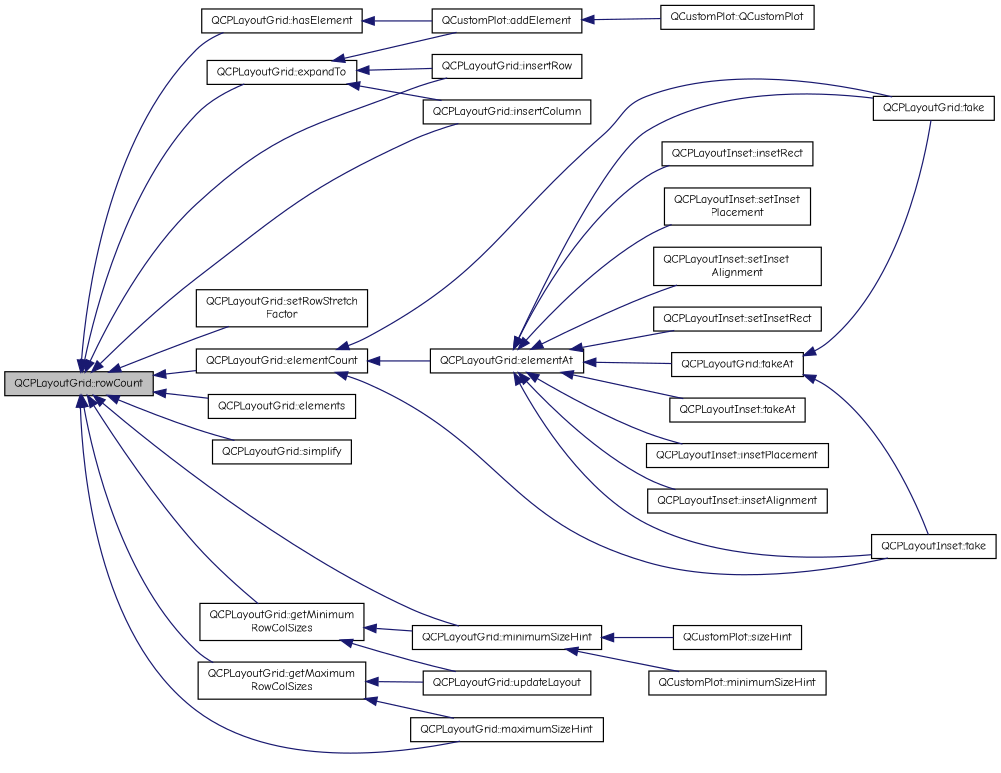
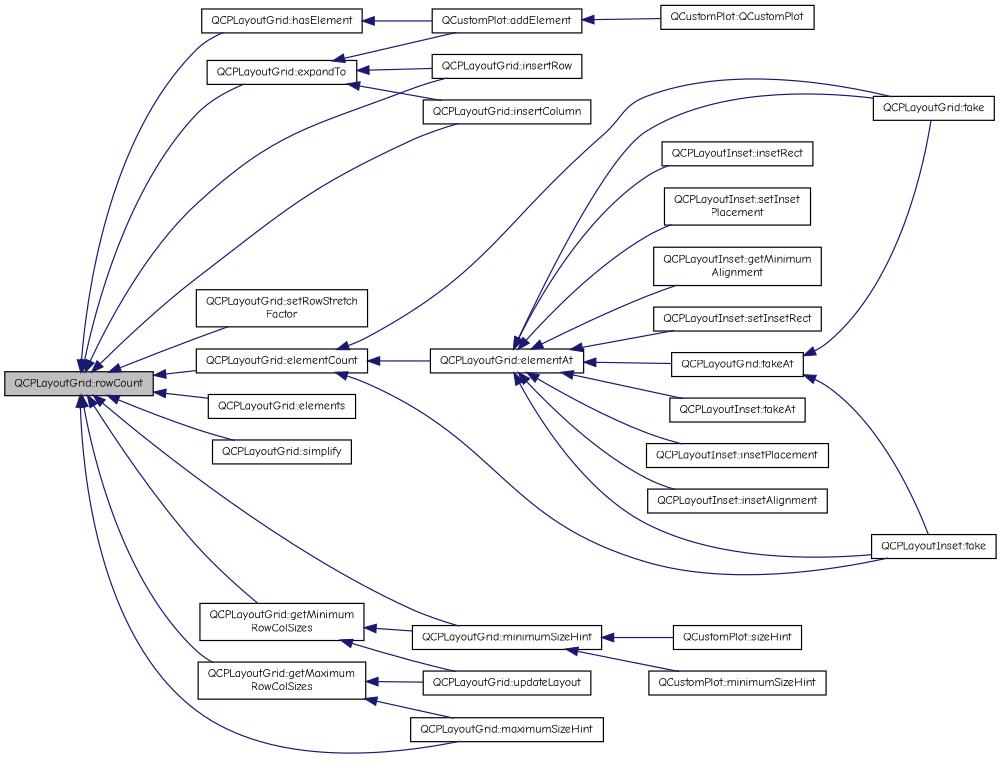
node "QCPLayoutInset::setInset Alignment": label "QCPLayoutInset::setInset Alignment" -> "QCPLayoutInset::getMinimum Alignment"
